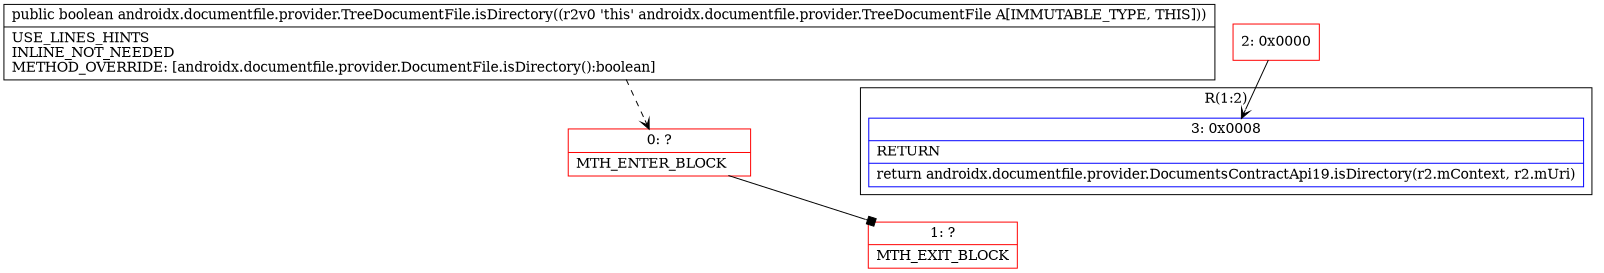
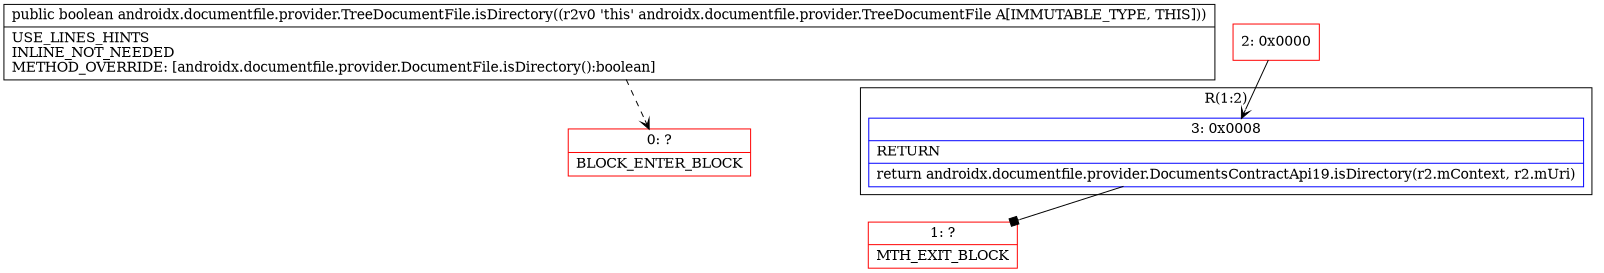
node "0: ?": text "MTH_ENTER_BLOCK" -> "BLOCK_ENTER_BLOCK"
edge "0: ?" -> "1: ?": now "3: 0x0008" -> "1: ?"
